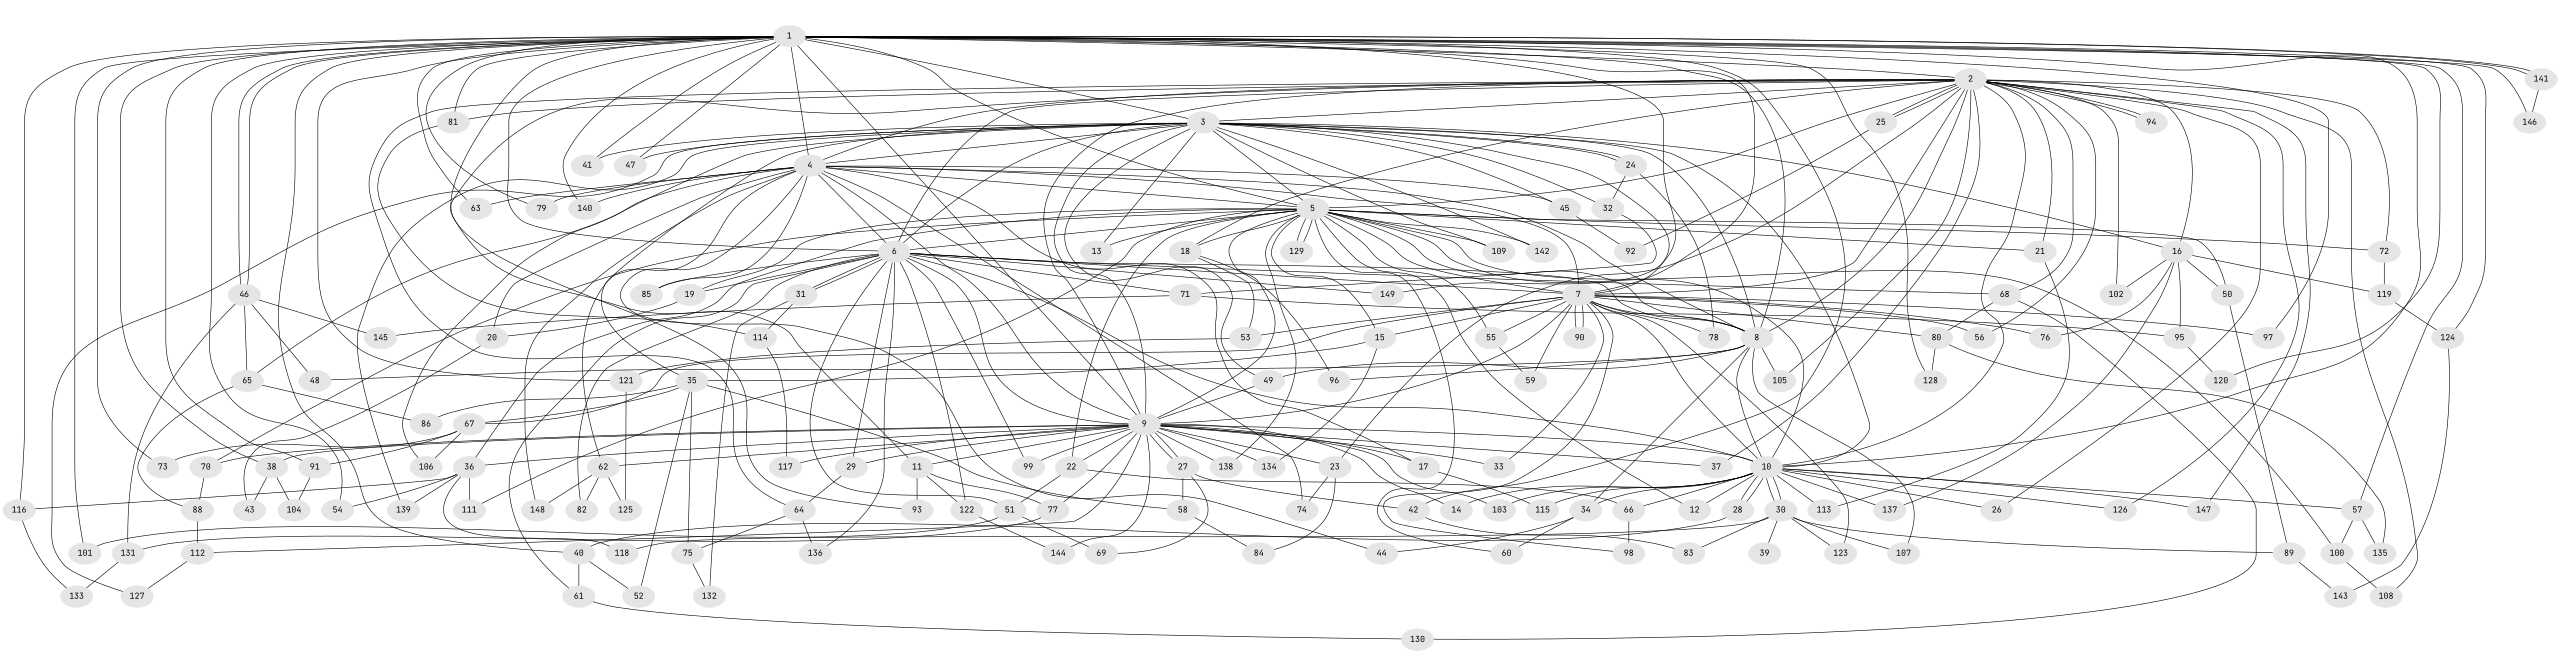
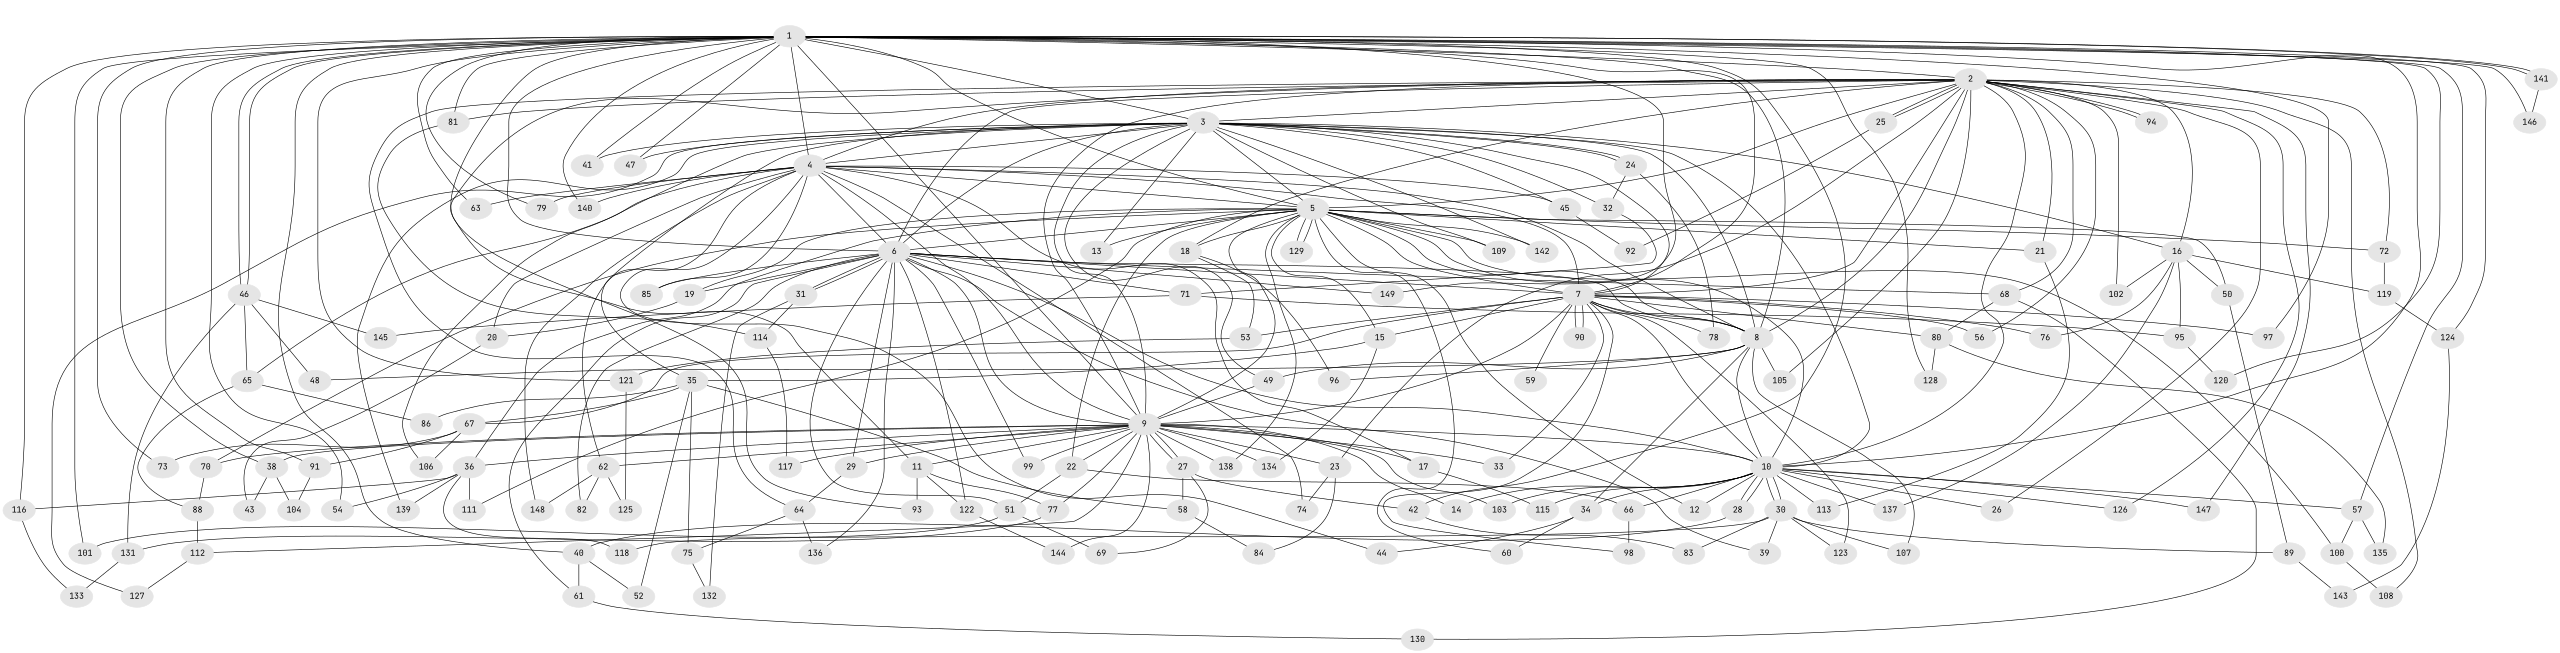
node "55": removed
edge "6" -- "39": added
node "37": removed
